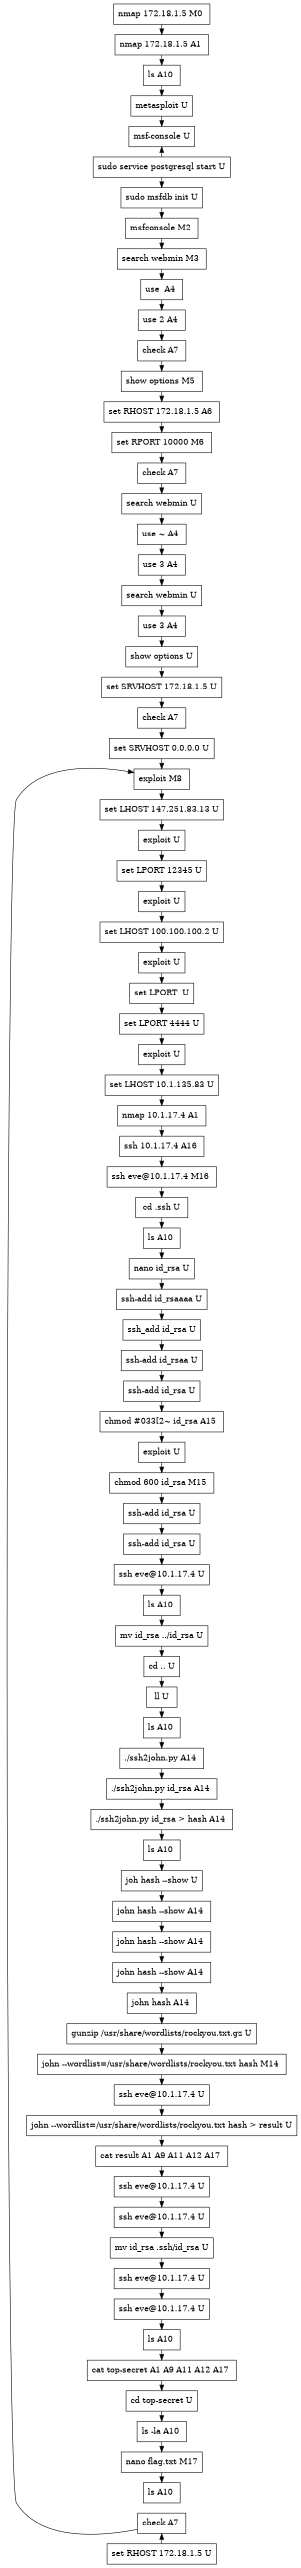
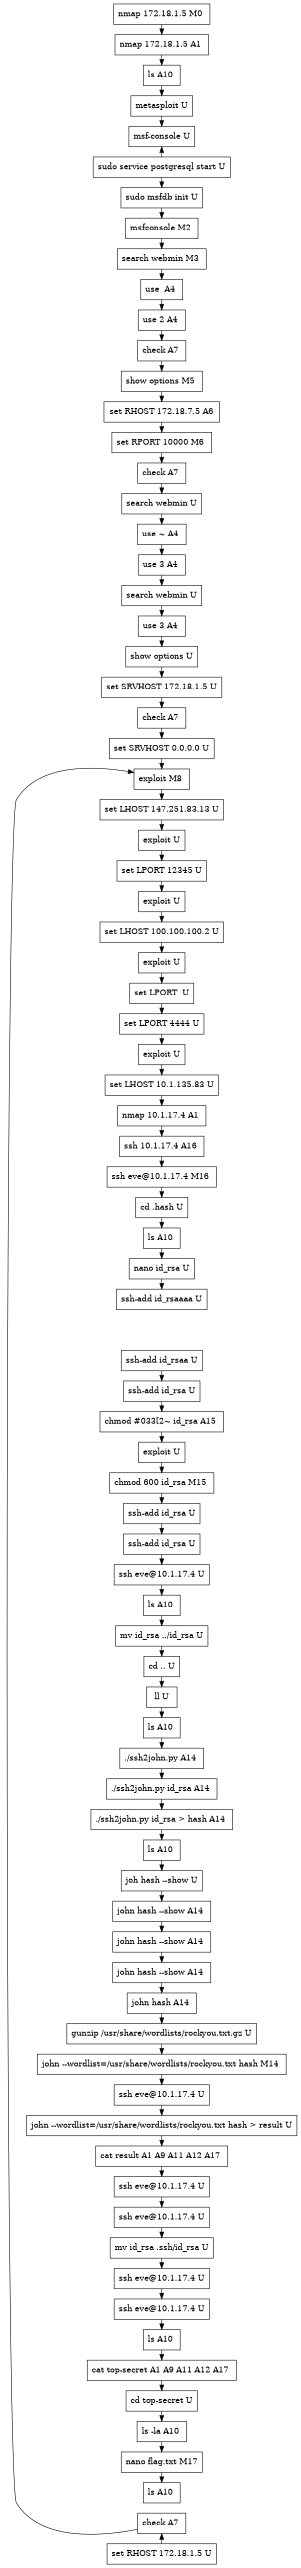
node "set RHOST 172.18.1.5 A6": label "set RHOST 172.18.1.5 A6" -> "set RHOST 172.18.7.5 A6"
node "cd .ssh U": label "cd .ssh U" -> "cd .hash U"
node "ssh_add id_rsa U": removed
